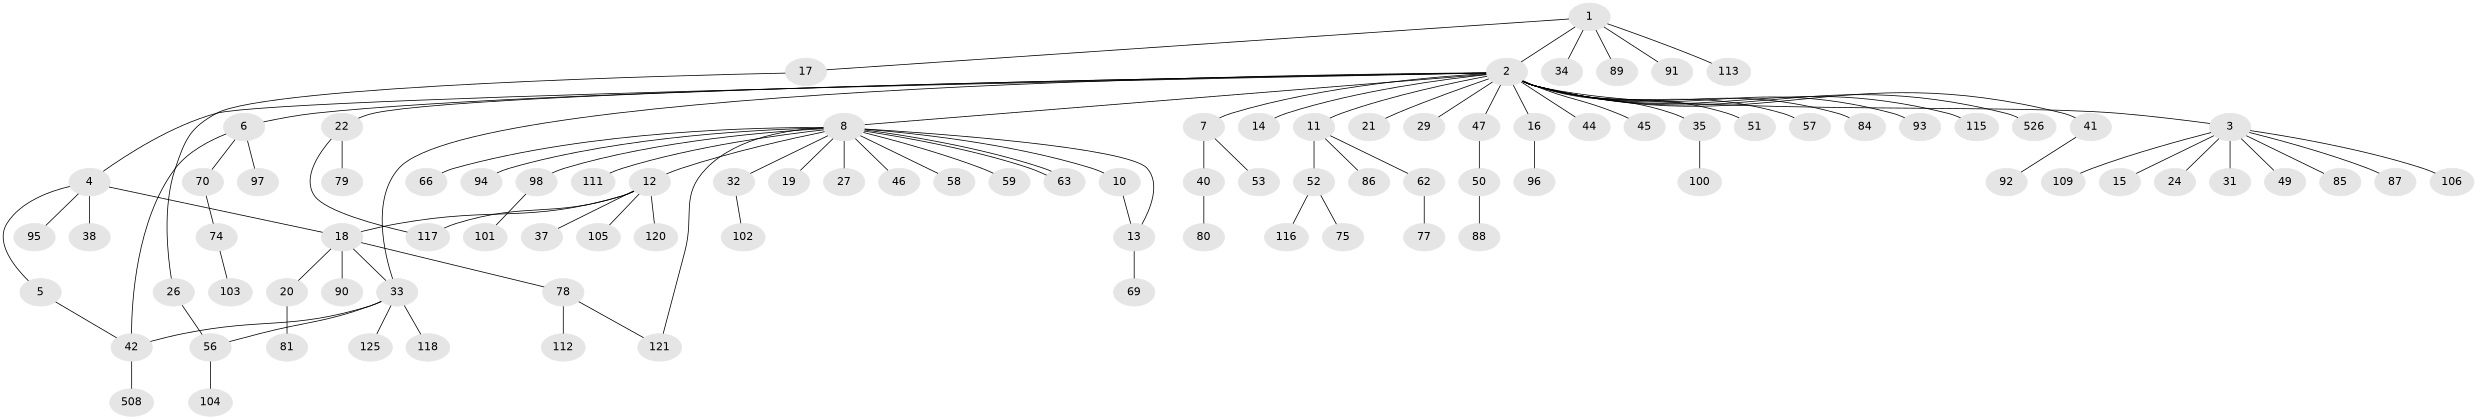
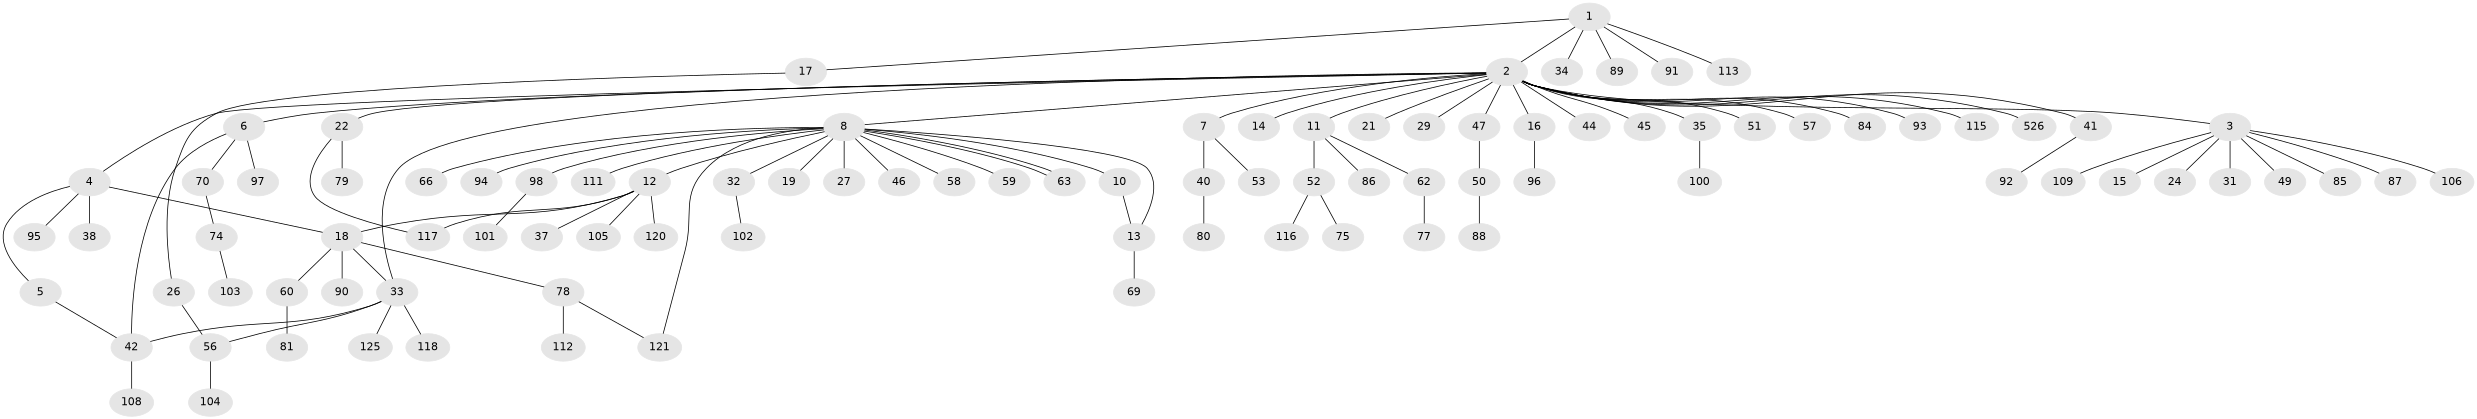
node "20": label "20" -> "60"
node "508": label "508" -> "108"
